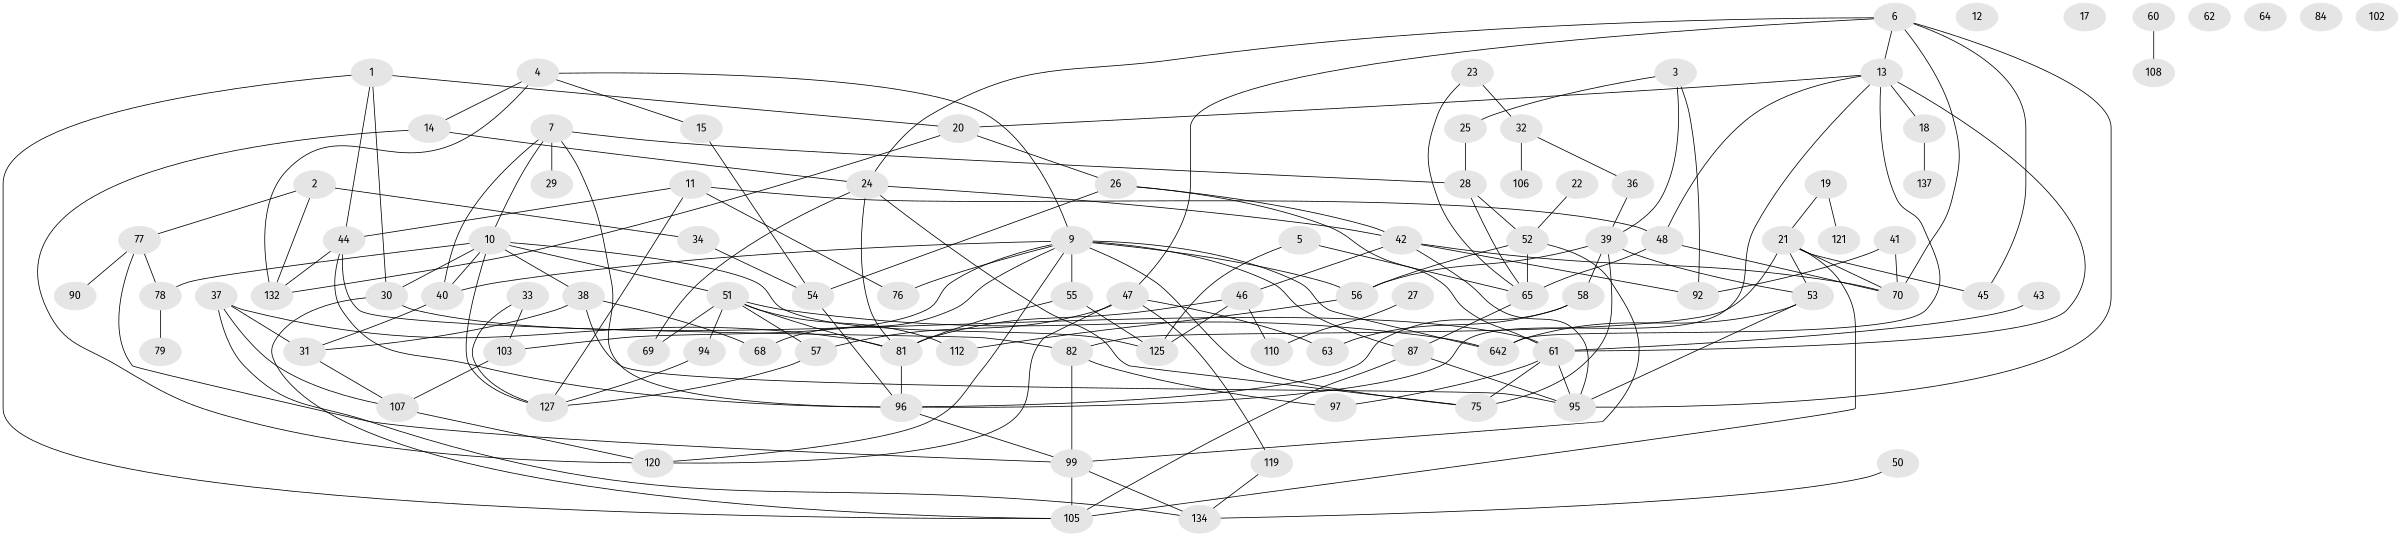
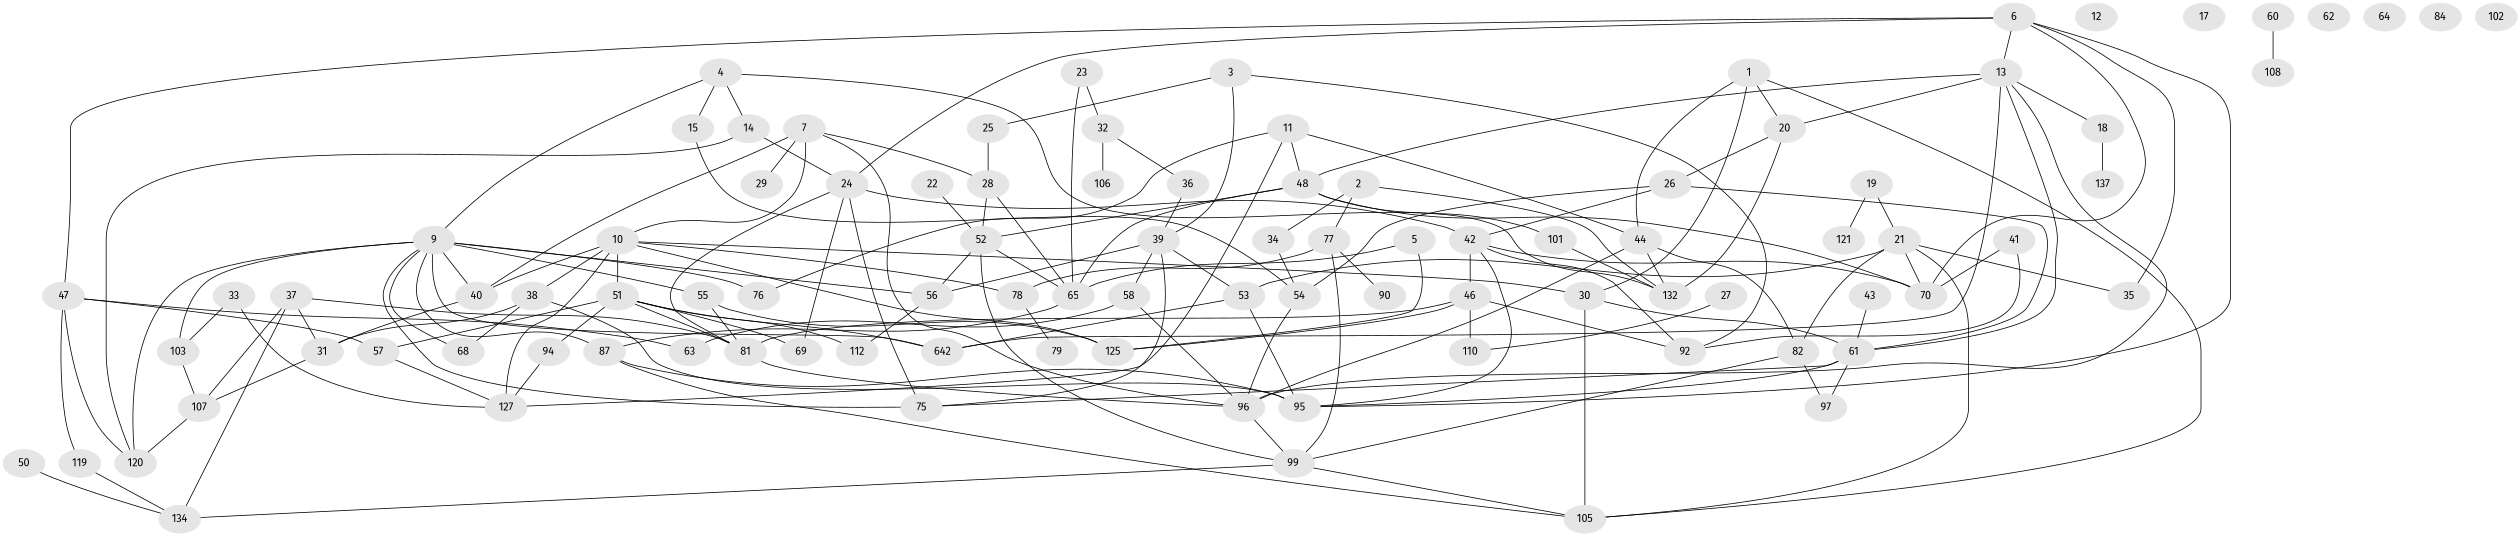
edge "48" -- "52": added
node "101": added
node "45": label "45" -> "35"
edge "46" -- "92": added
